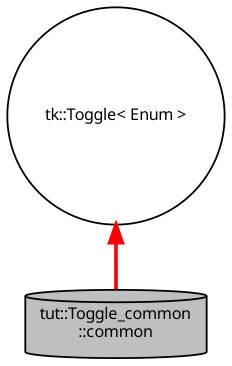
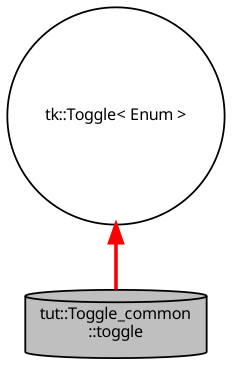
node "tut::Toggle_common ::common": label "tut::Toggle_common ::common" -> "tut::Toggle_common ::toggle"
